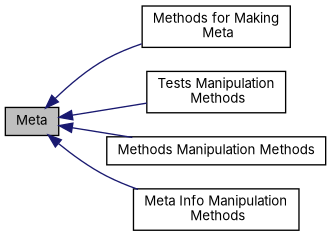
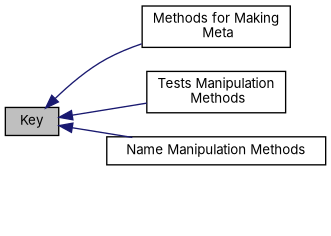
node "Meta": label "Meta" -> "Key"
node "Methods Manipulation Methods": label "Methods Manipulation Methods" -> "Name Manipulation Methods"
node "Meta Info Manipulation Methods": removed
